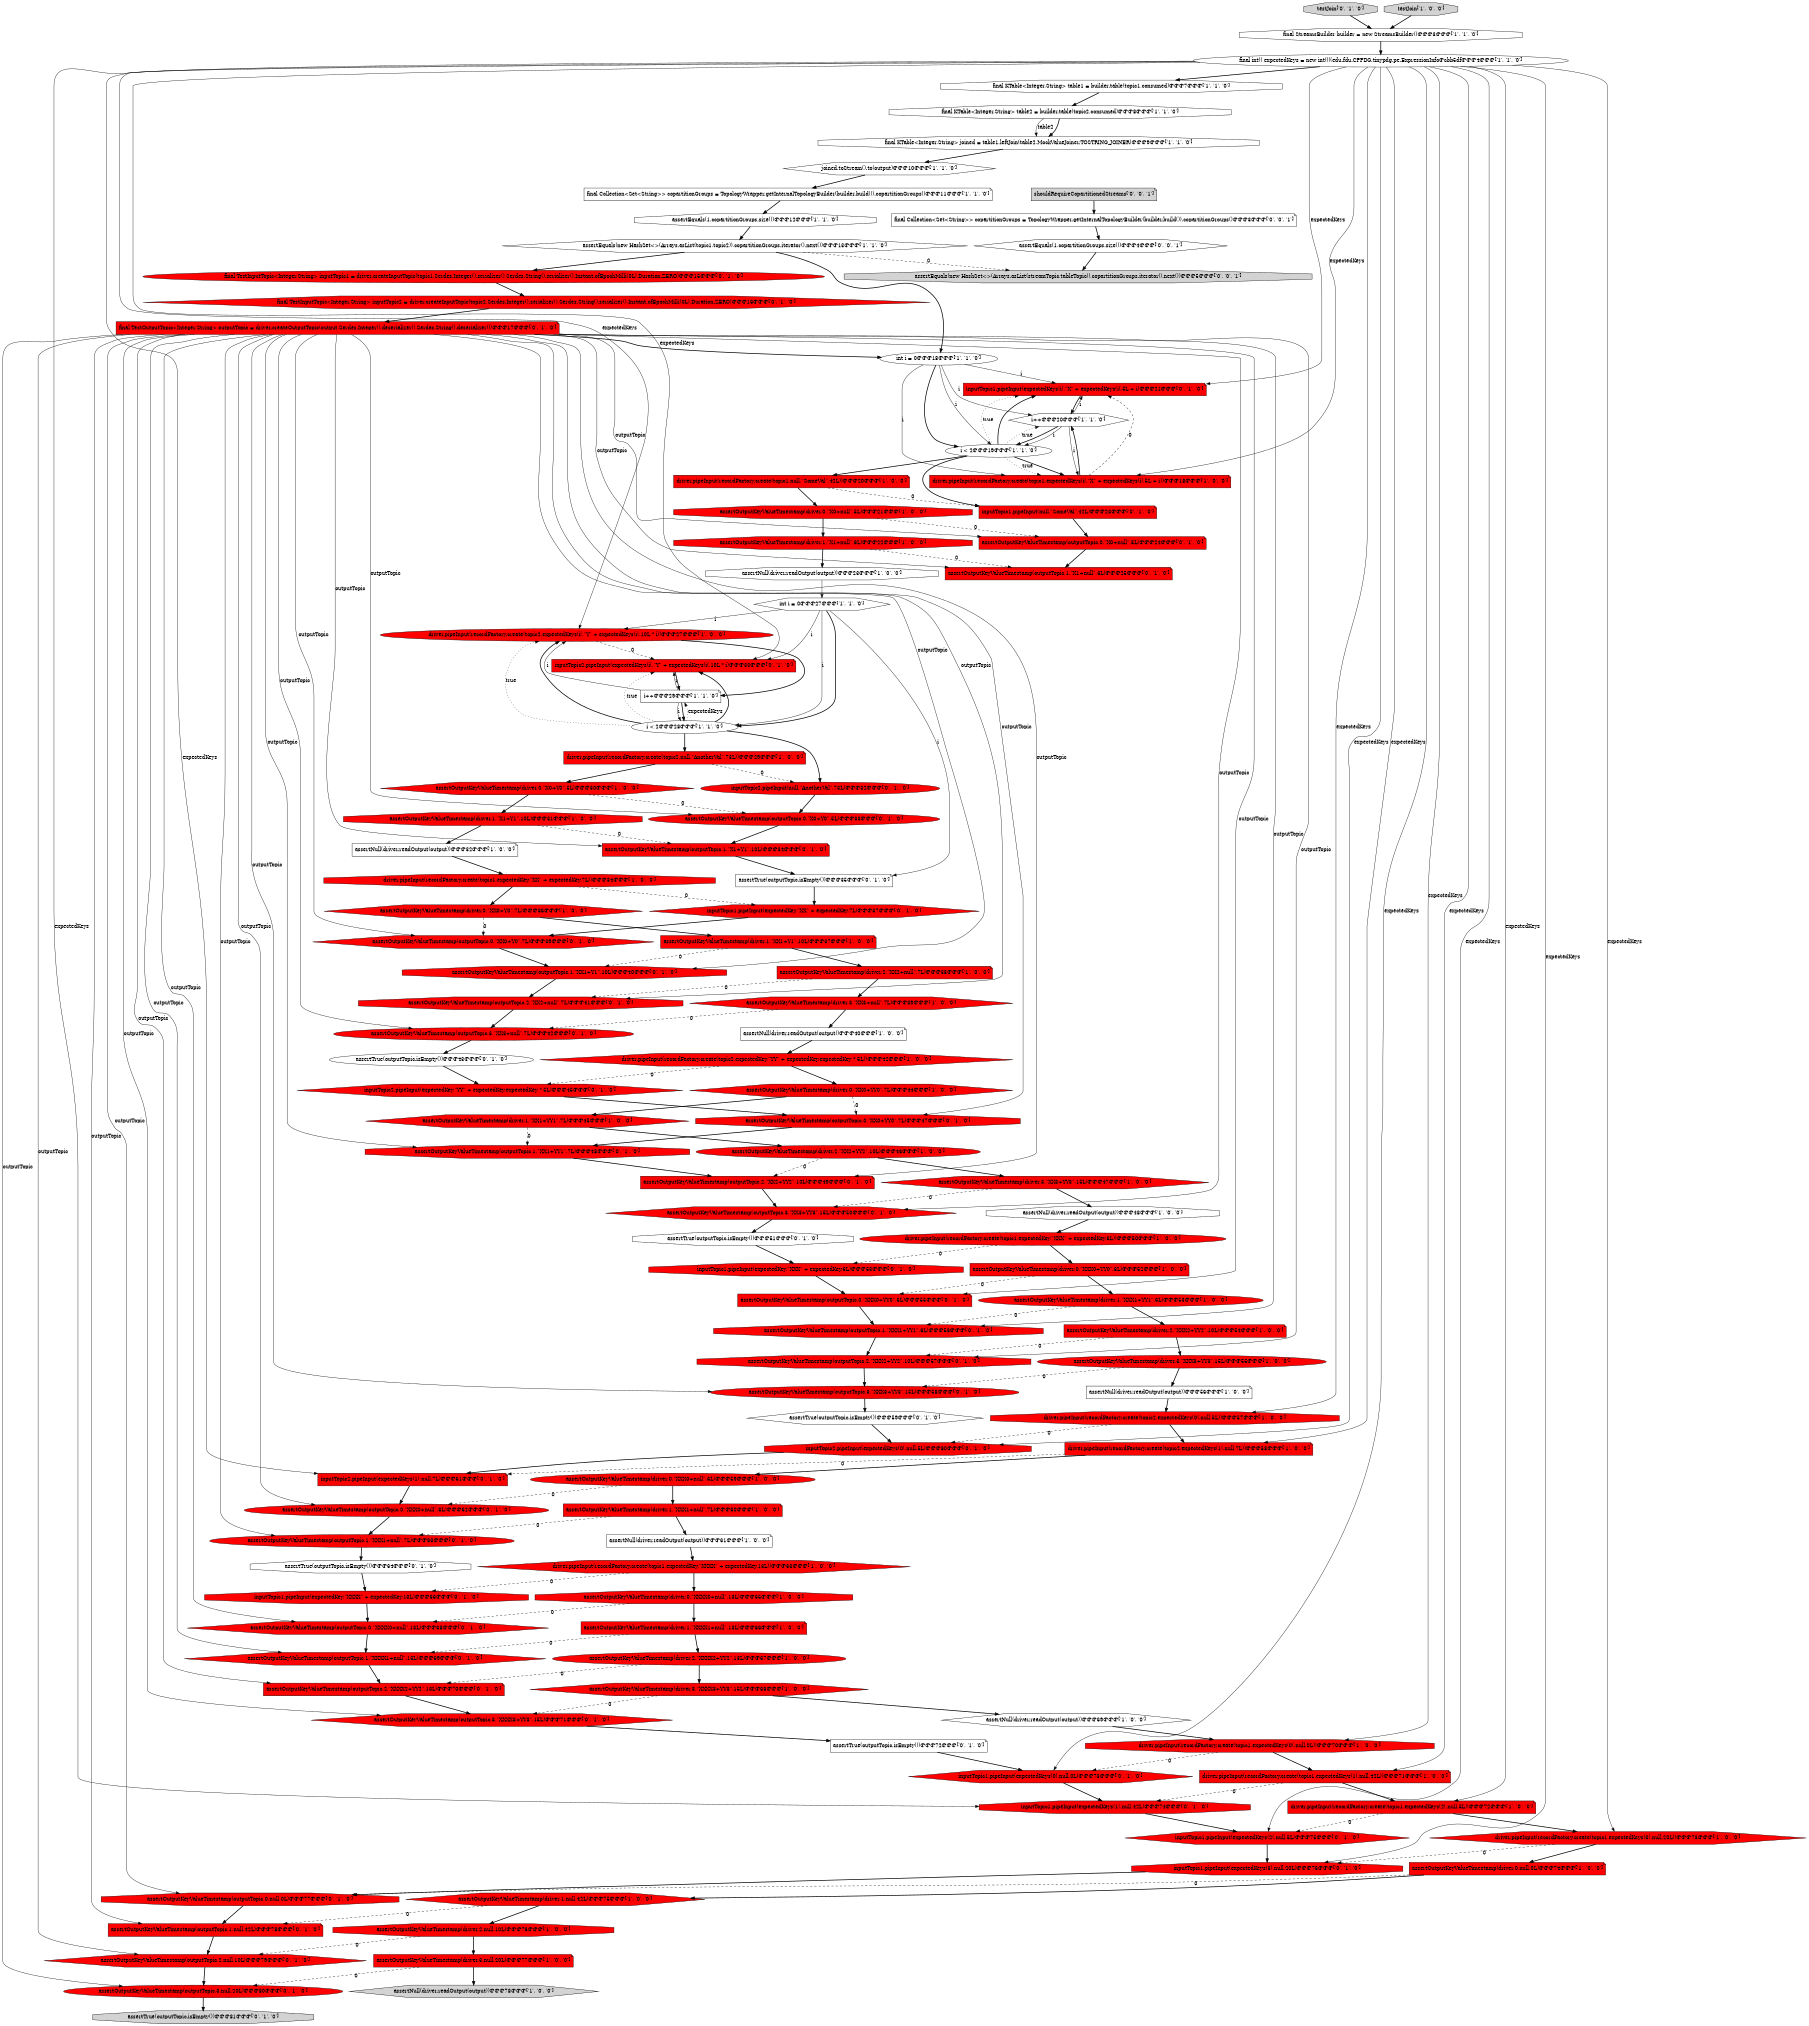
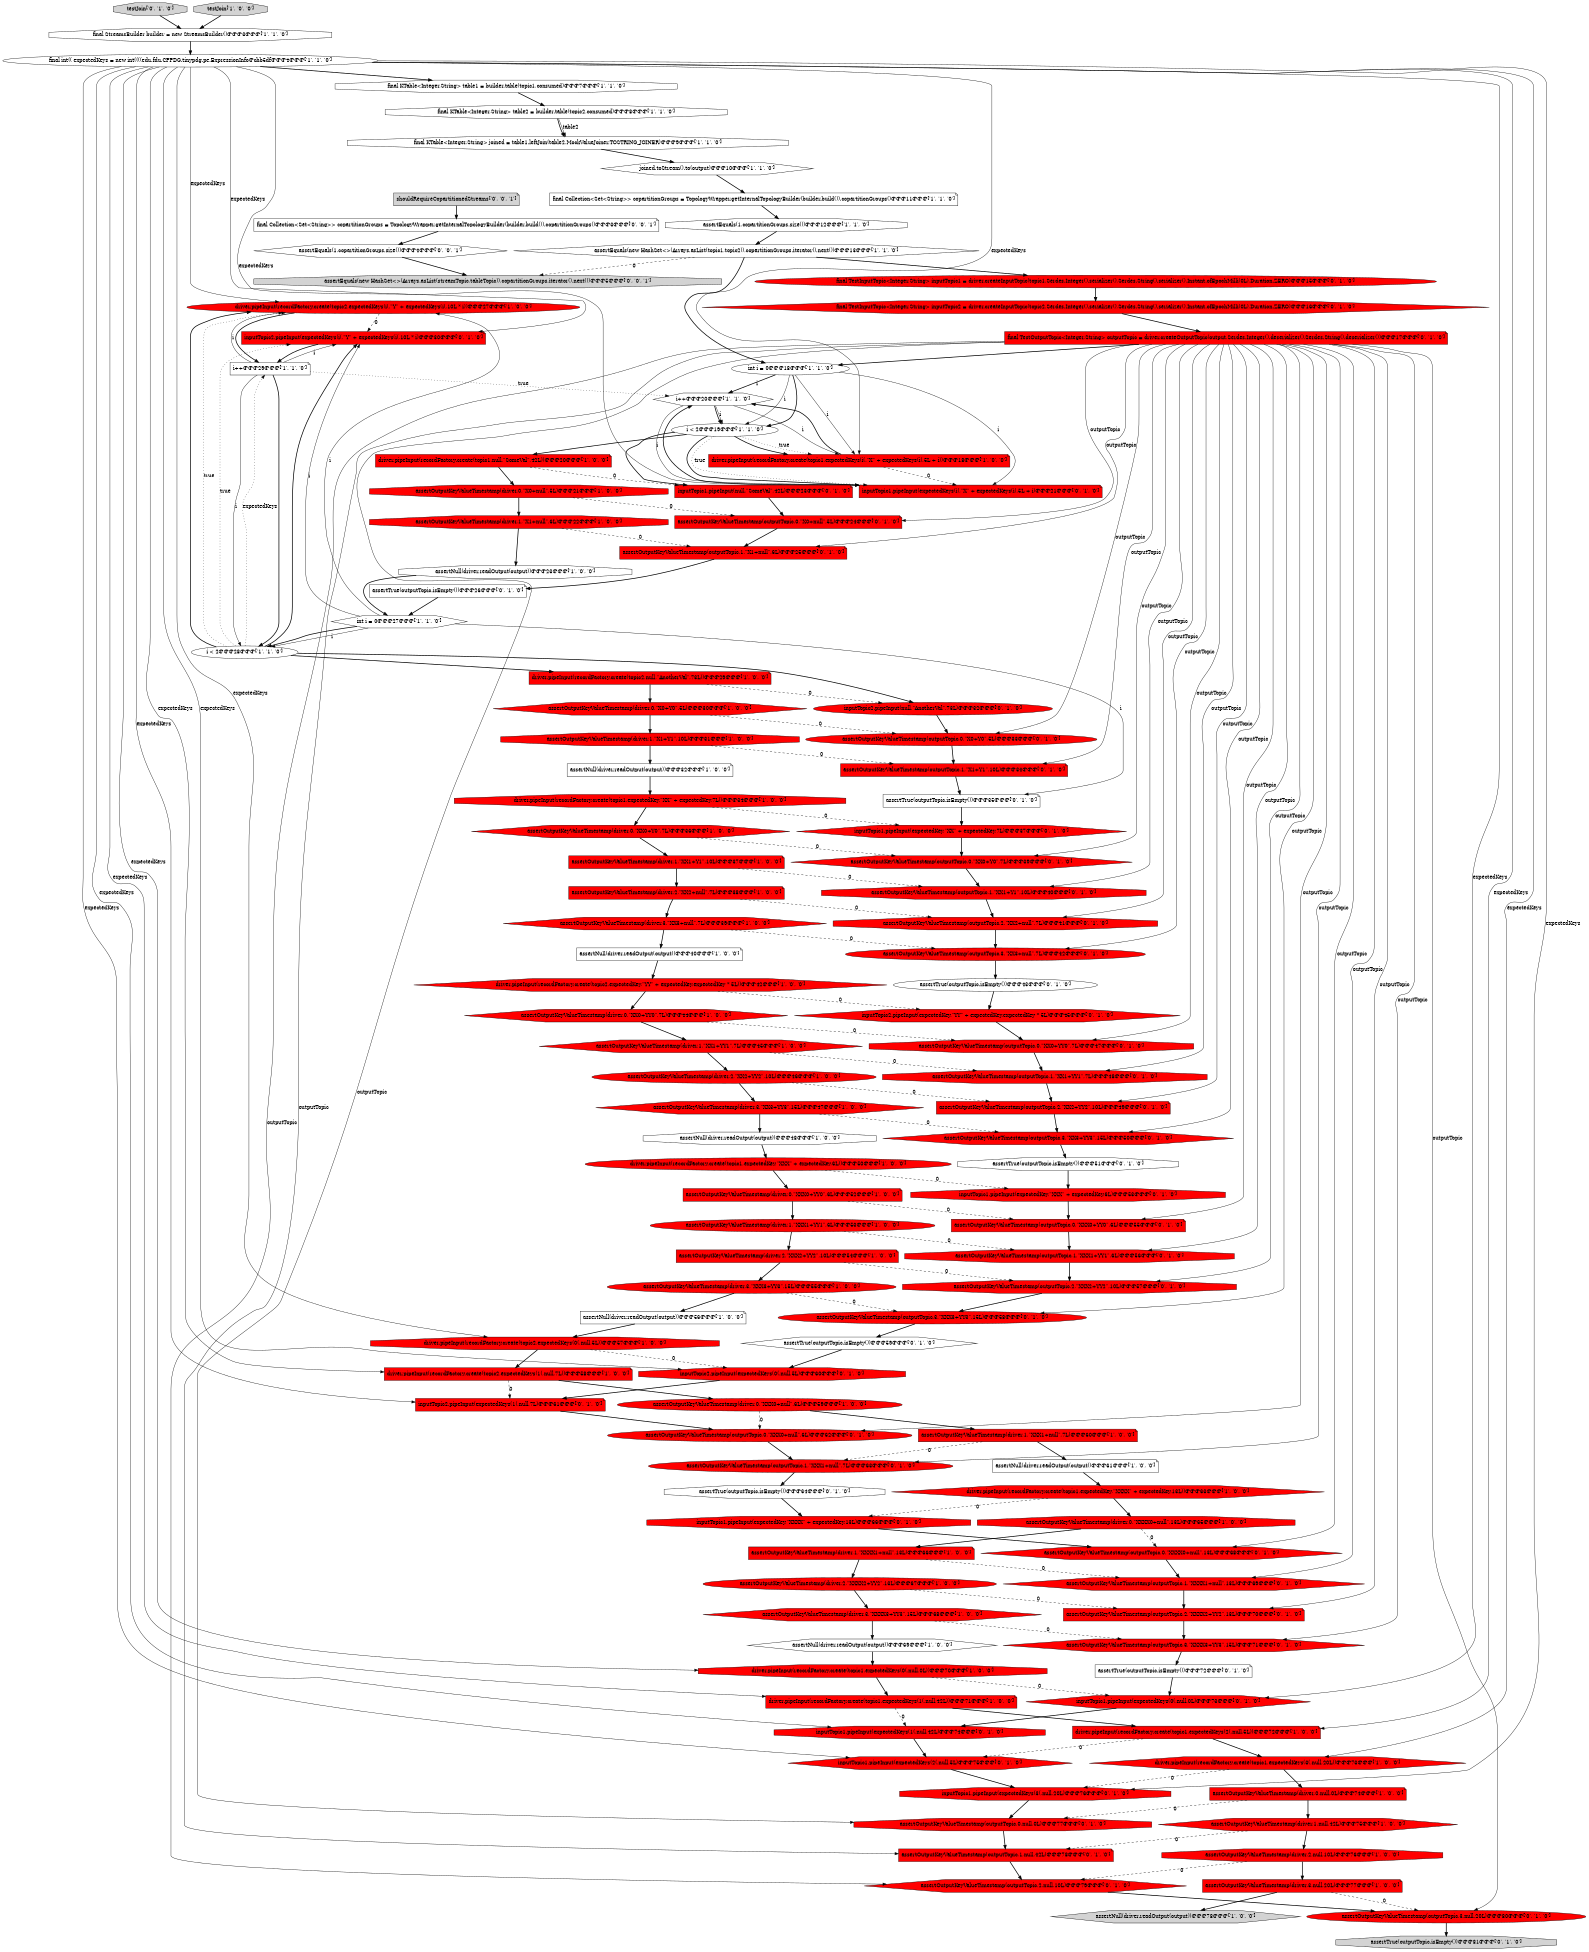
edge "int i = 0@@@18@@@['1', '1', '0']" -> "i++@@@20@@@['1', '1', '0']": style solid -> bold
edge "i < 2@@@19@@@['1', '1', '0']" -> "i++@@@20@@@['1', '1', '0']": now "i++@@@29@@@['1', '1', '0']" -> "i++@@@20@@@['1', '1', '0']"
edge "assertNull(driver.readOutput(output))@@@23@@@['1', '0', '0']" -> "int i = 0@@@27@@@['1', '1', '0']": style solid -> bold
node "assertTrue(outputTopic.isEmpty())@@@26@@@['0', '1', '0']": added
